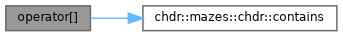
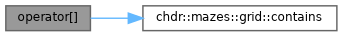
node "chdr::mazes::chdr::contains": label "chdr::mazes::chdr::contains" -> "chdr::mazes::grid::contains"
